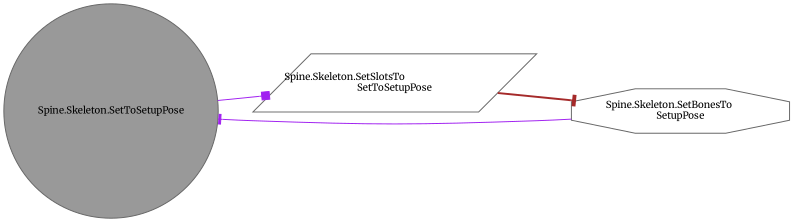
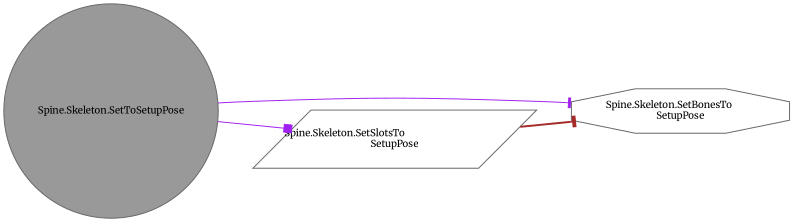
node "Spine.Skeleton.SetSlotsTo SetToSetupPose": label "Spine.Skeleton.SetSlotsTo SetToSetupPose" -> "Spine.Skeleton.SetSlotsTo SetupPose"
edge "Spine.Skeleton.SetBonesTo SetupPose" -> "Spine.Skeleton.SetToSetupPose": reversed
